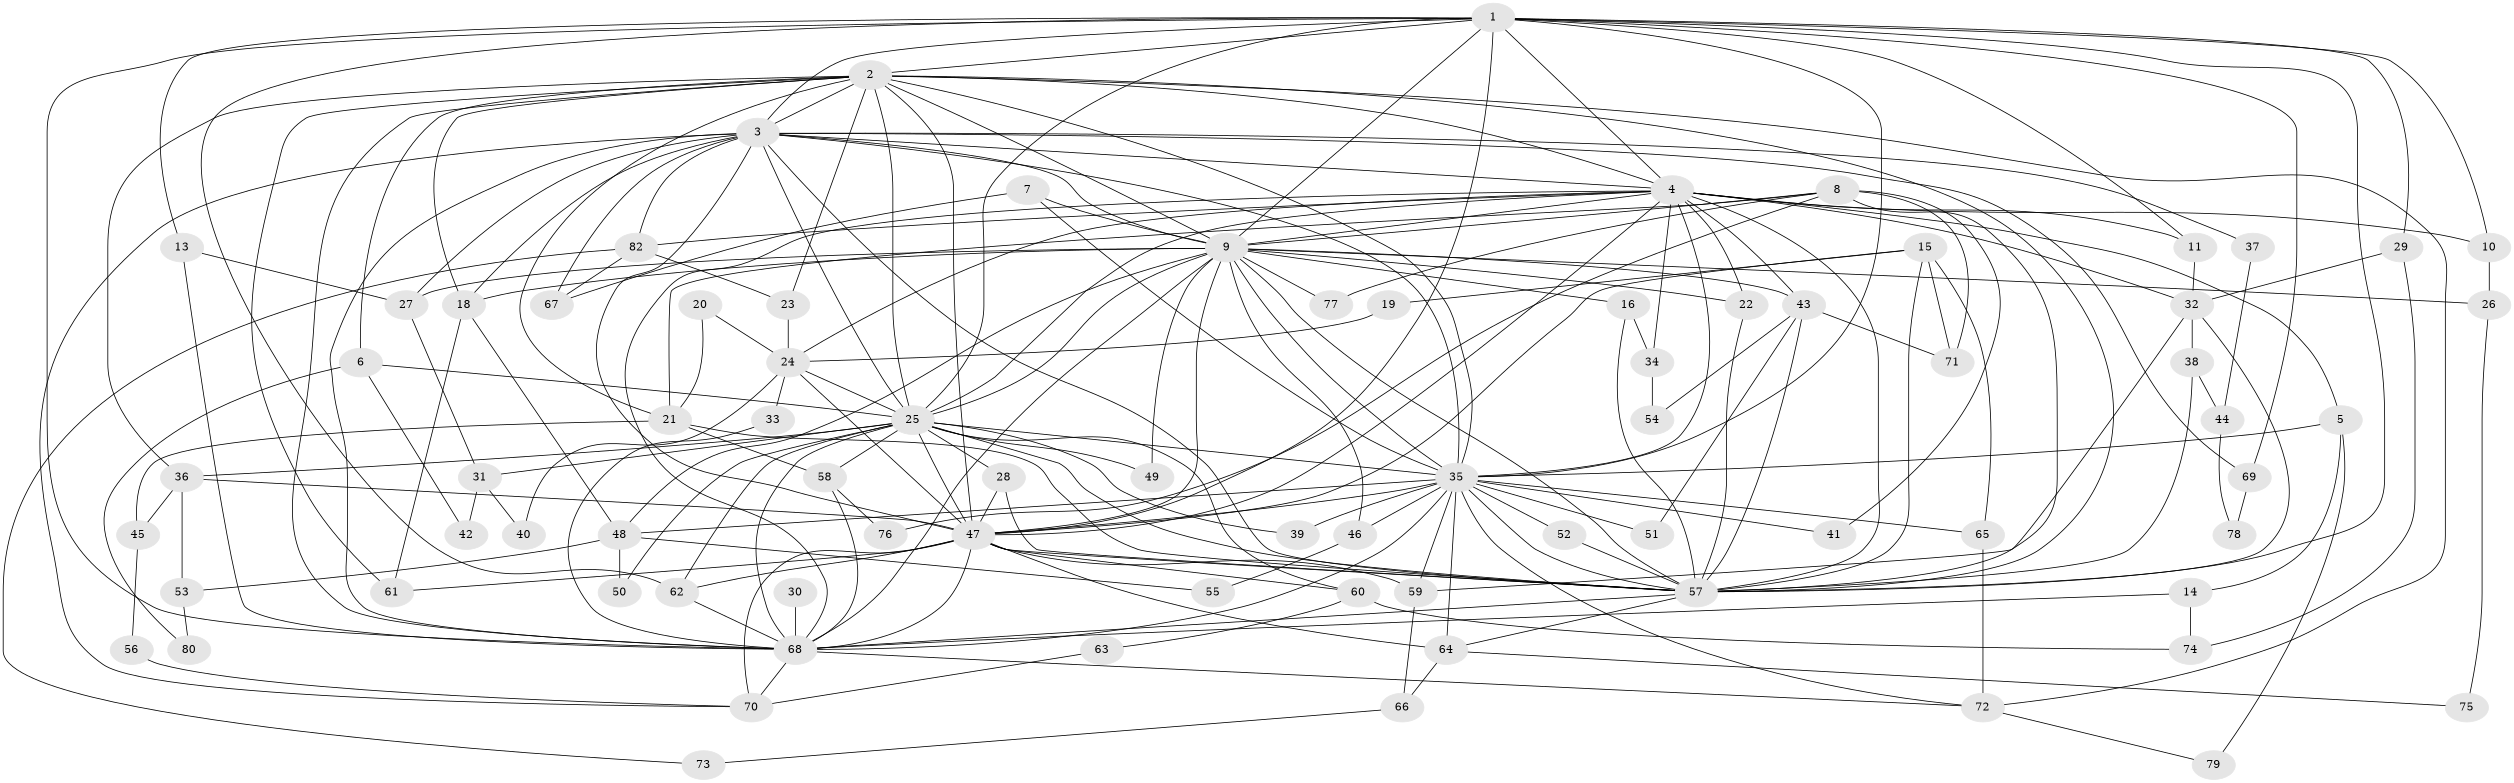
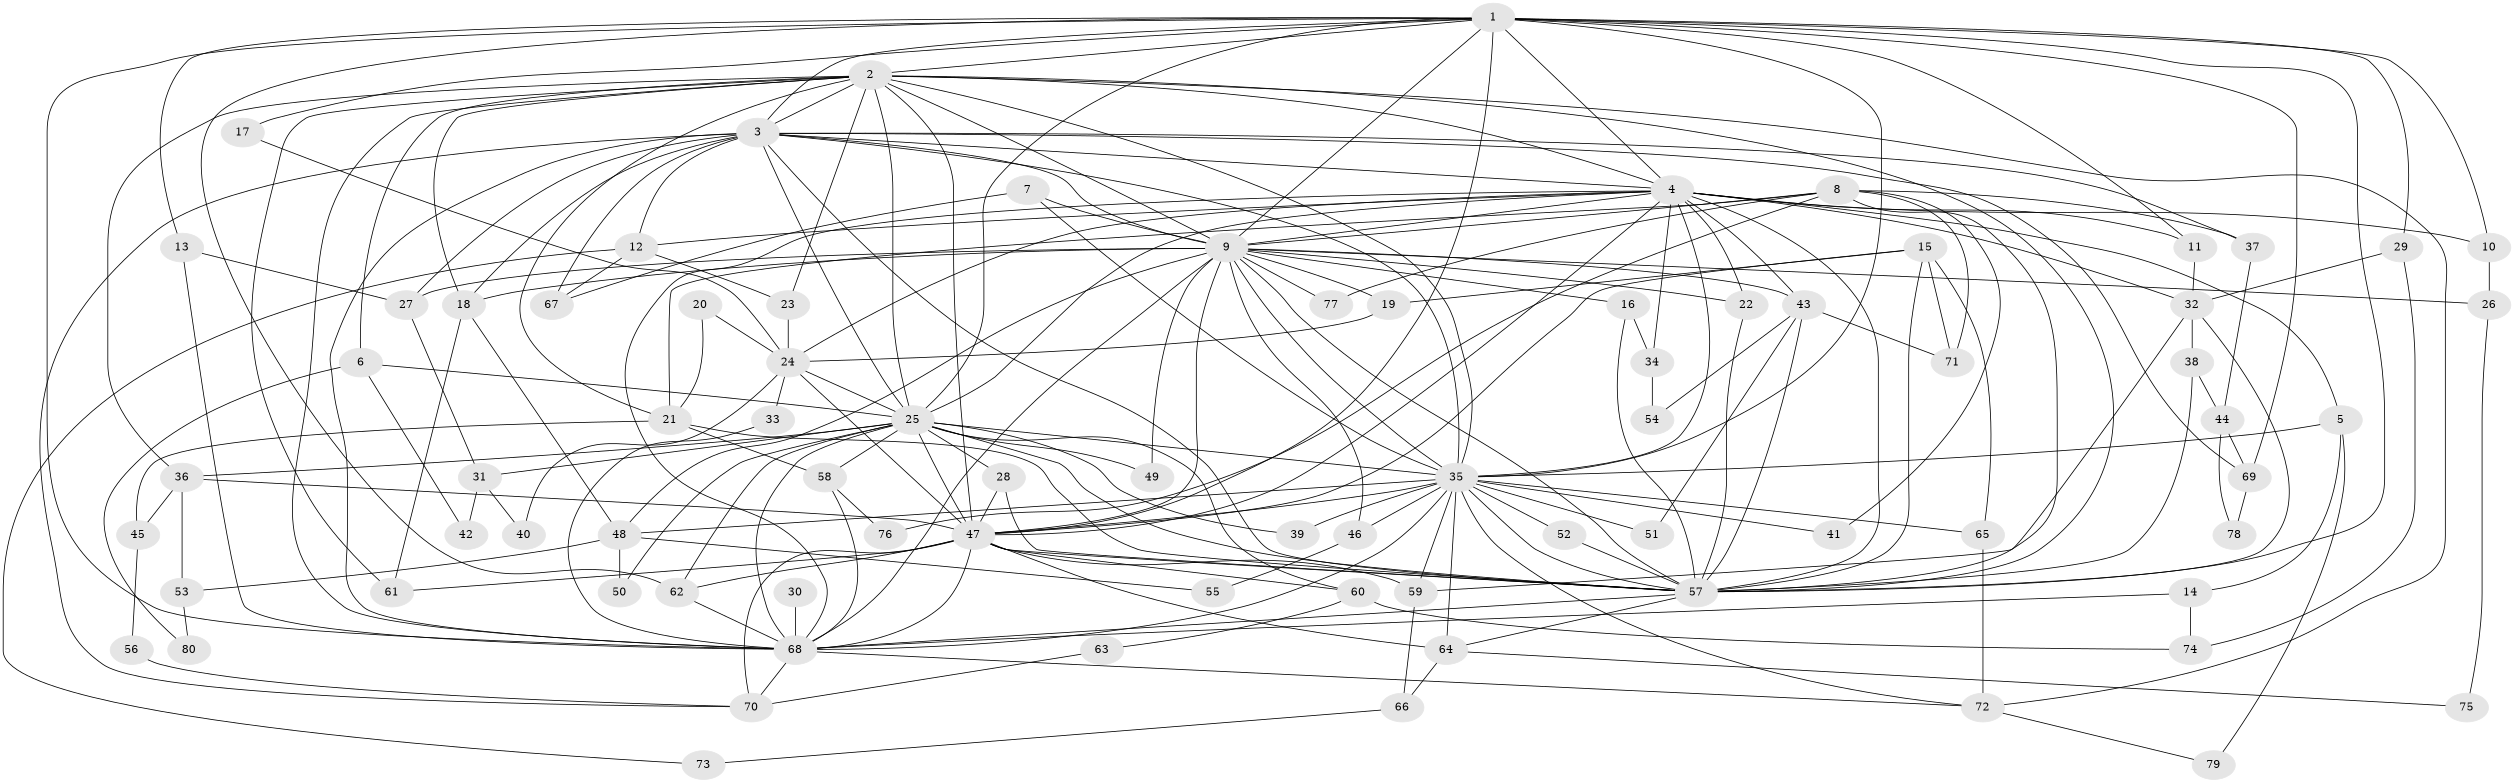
node "17": added
edge "8" -- "37": added
node "82": label "82" -> "12"
edge "9" -- "25": now "9" -- "19"
edge "3" -- "47": removed
edge "44" -- "69": added
